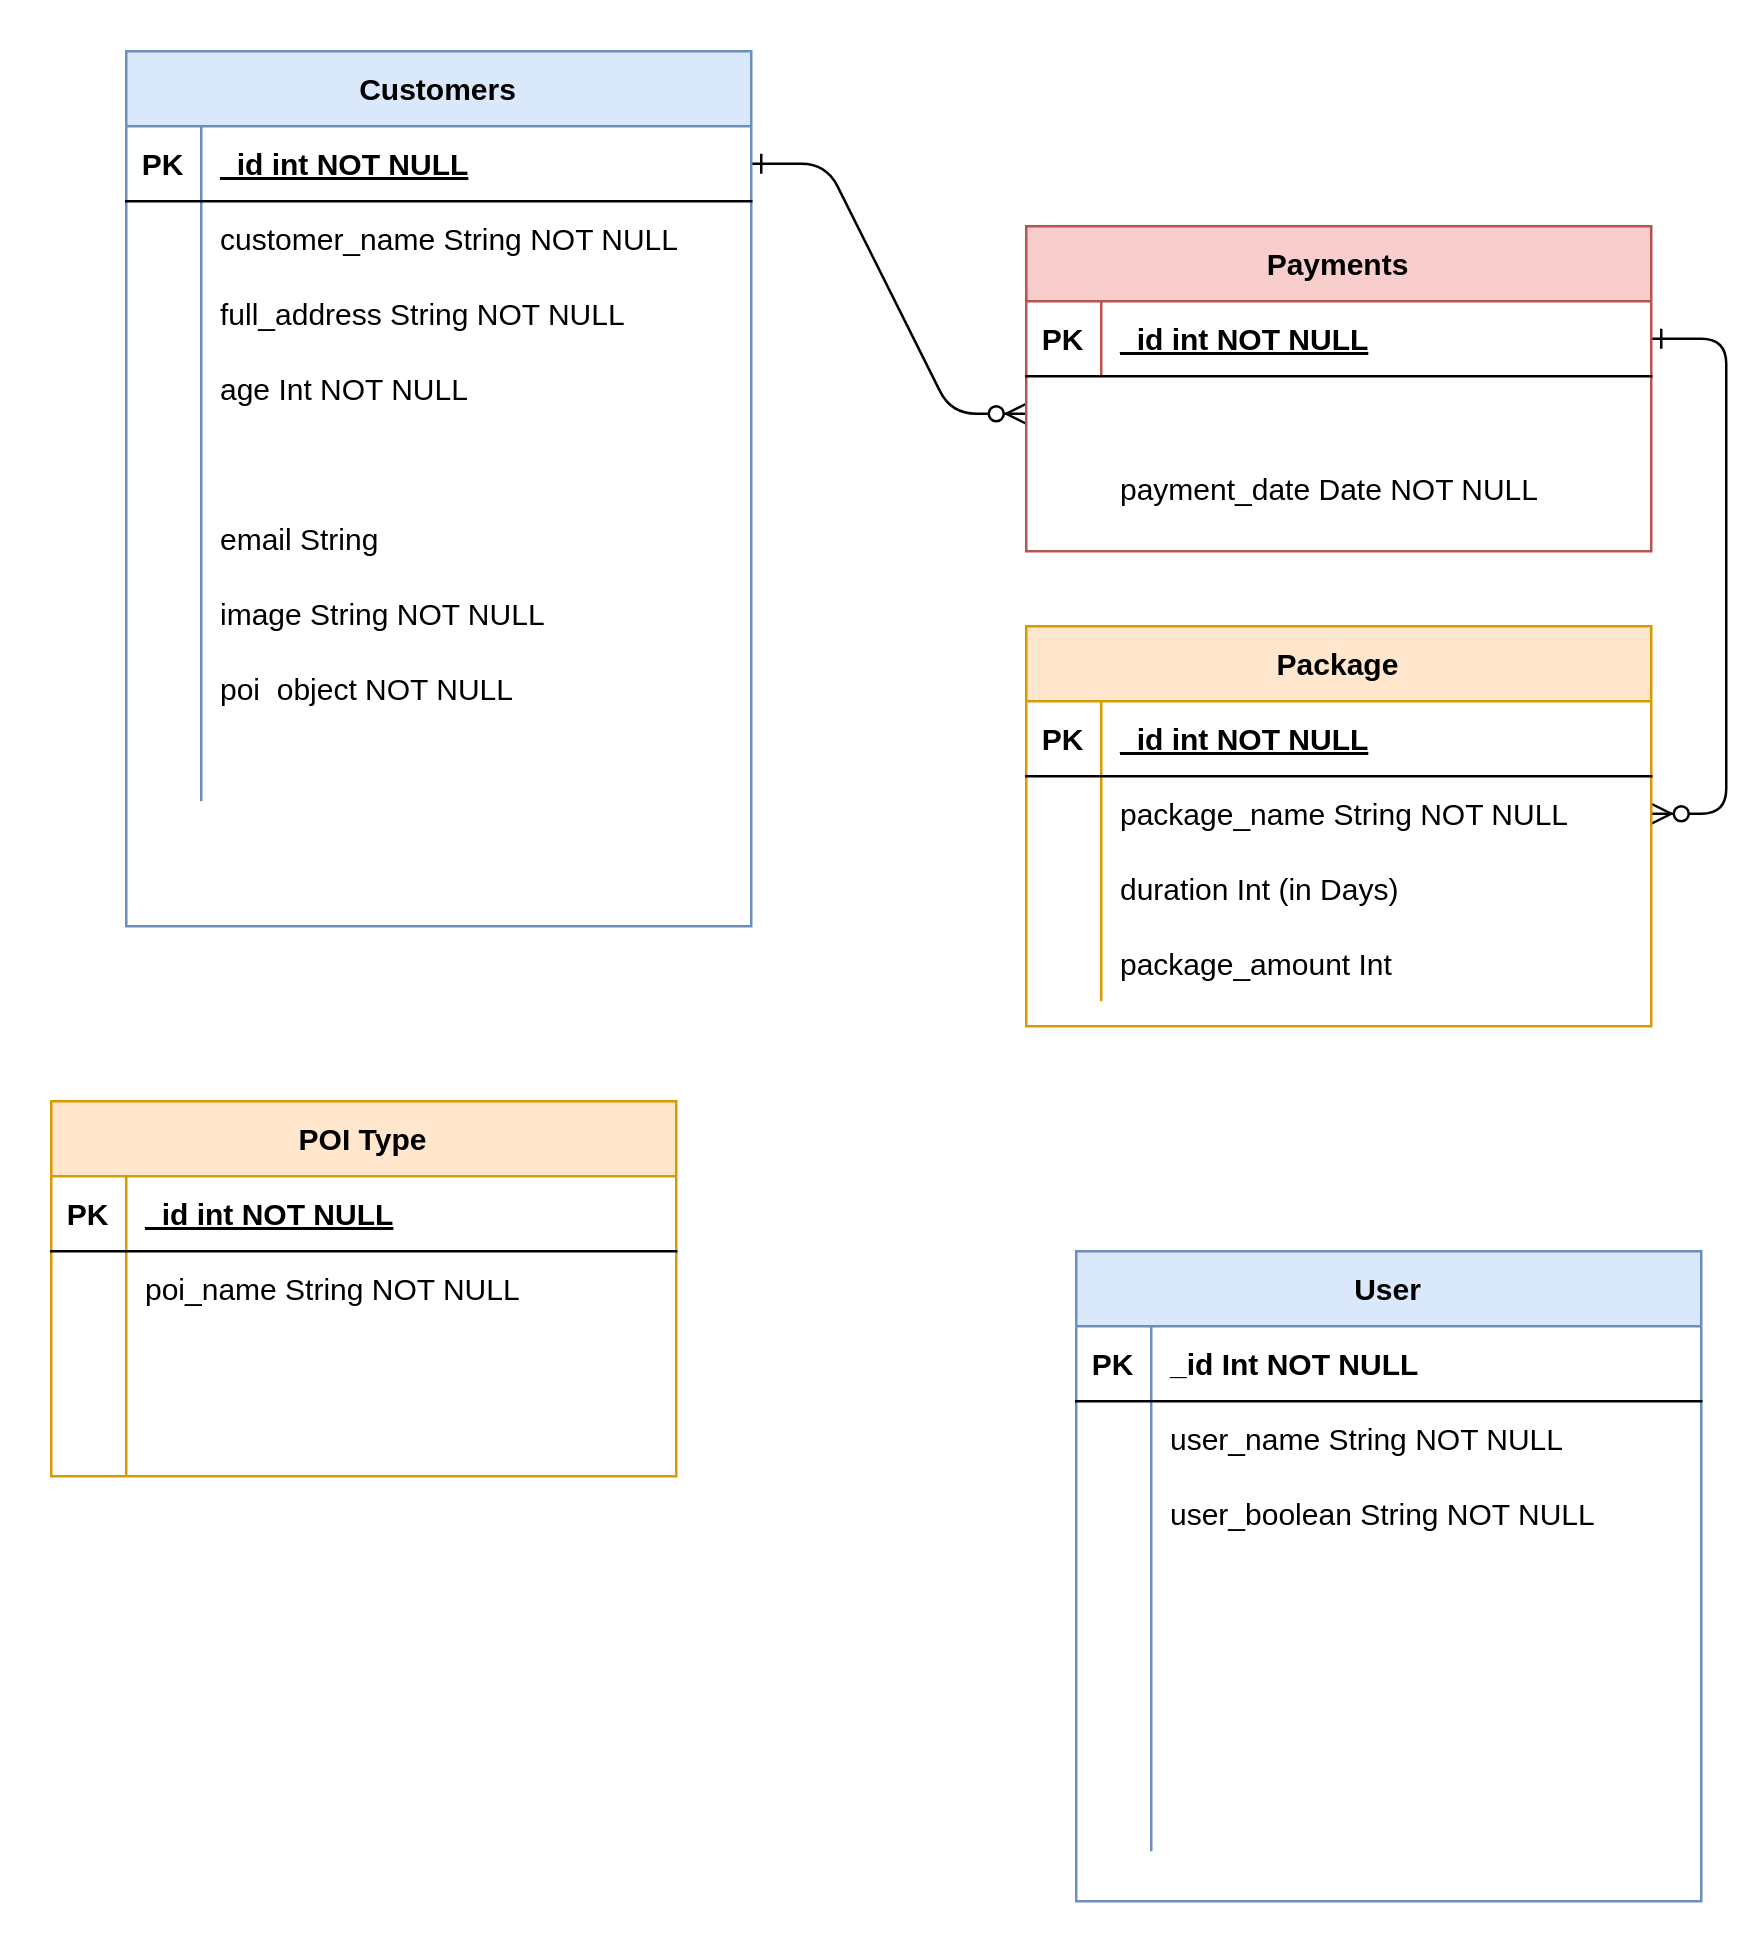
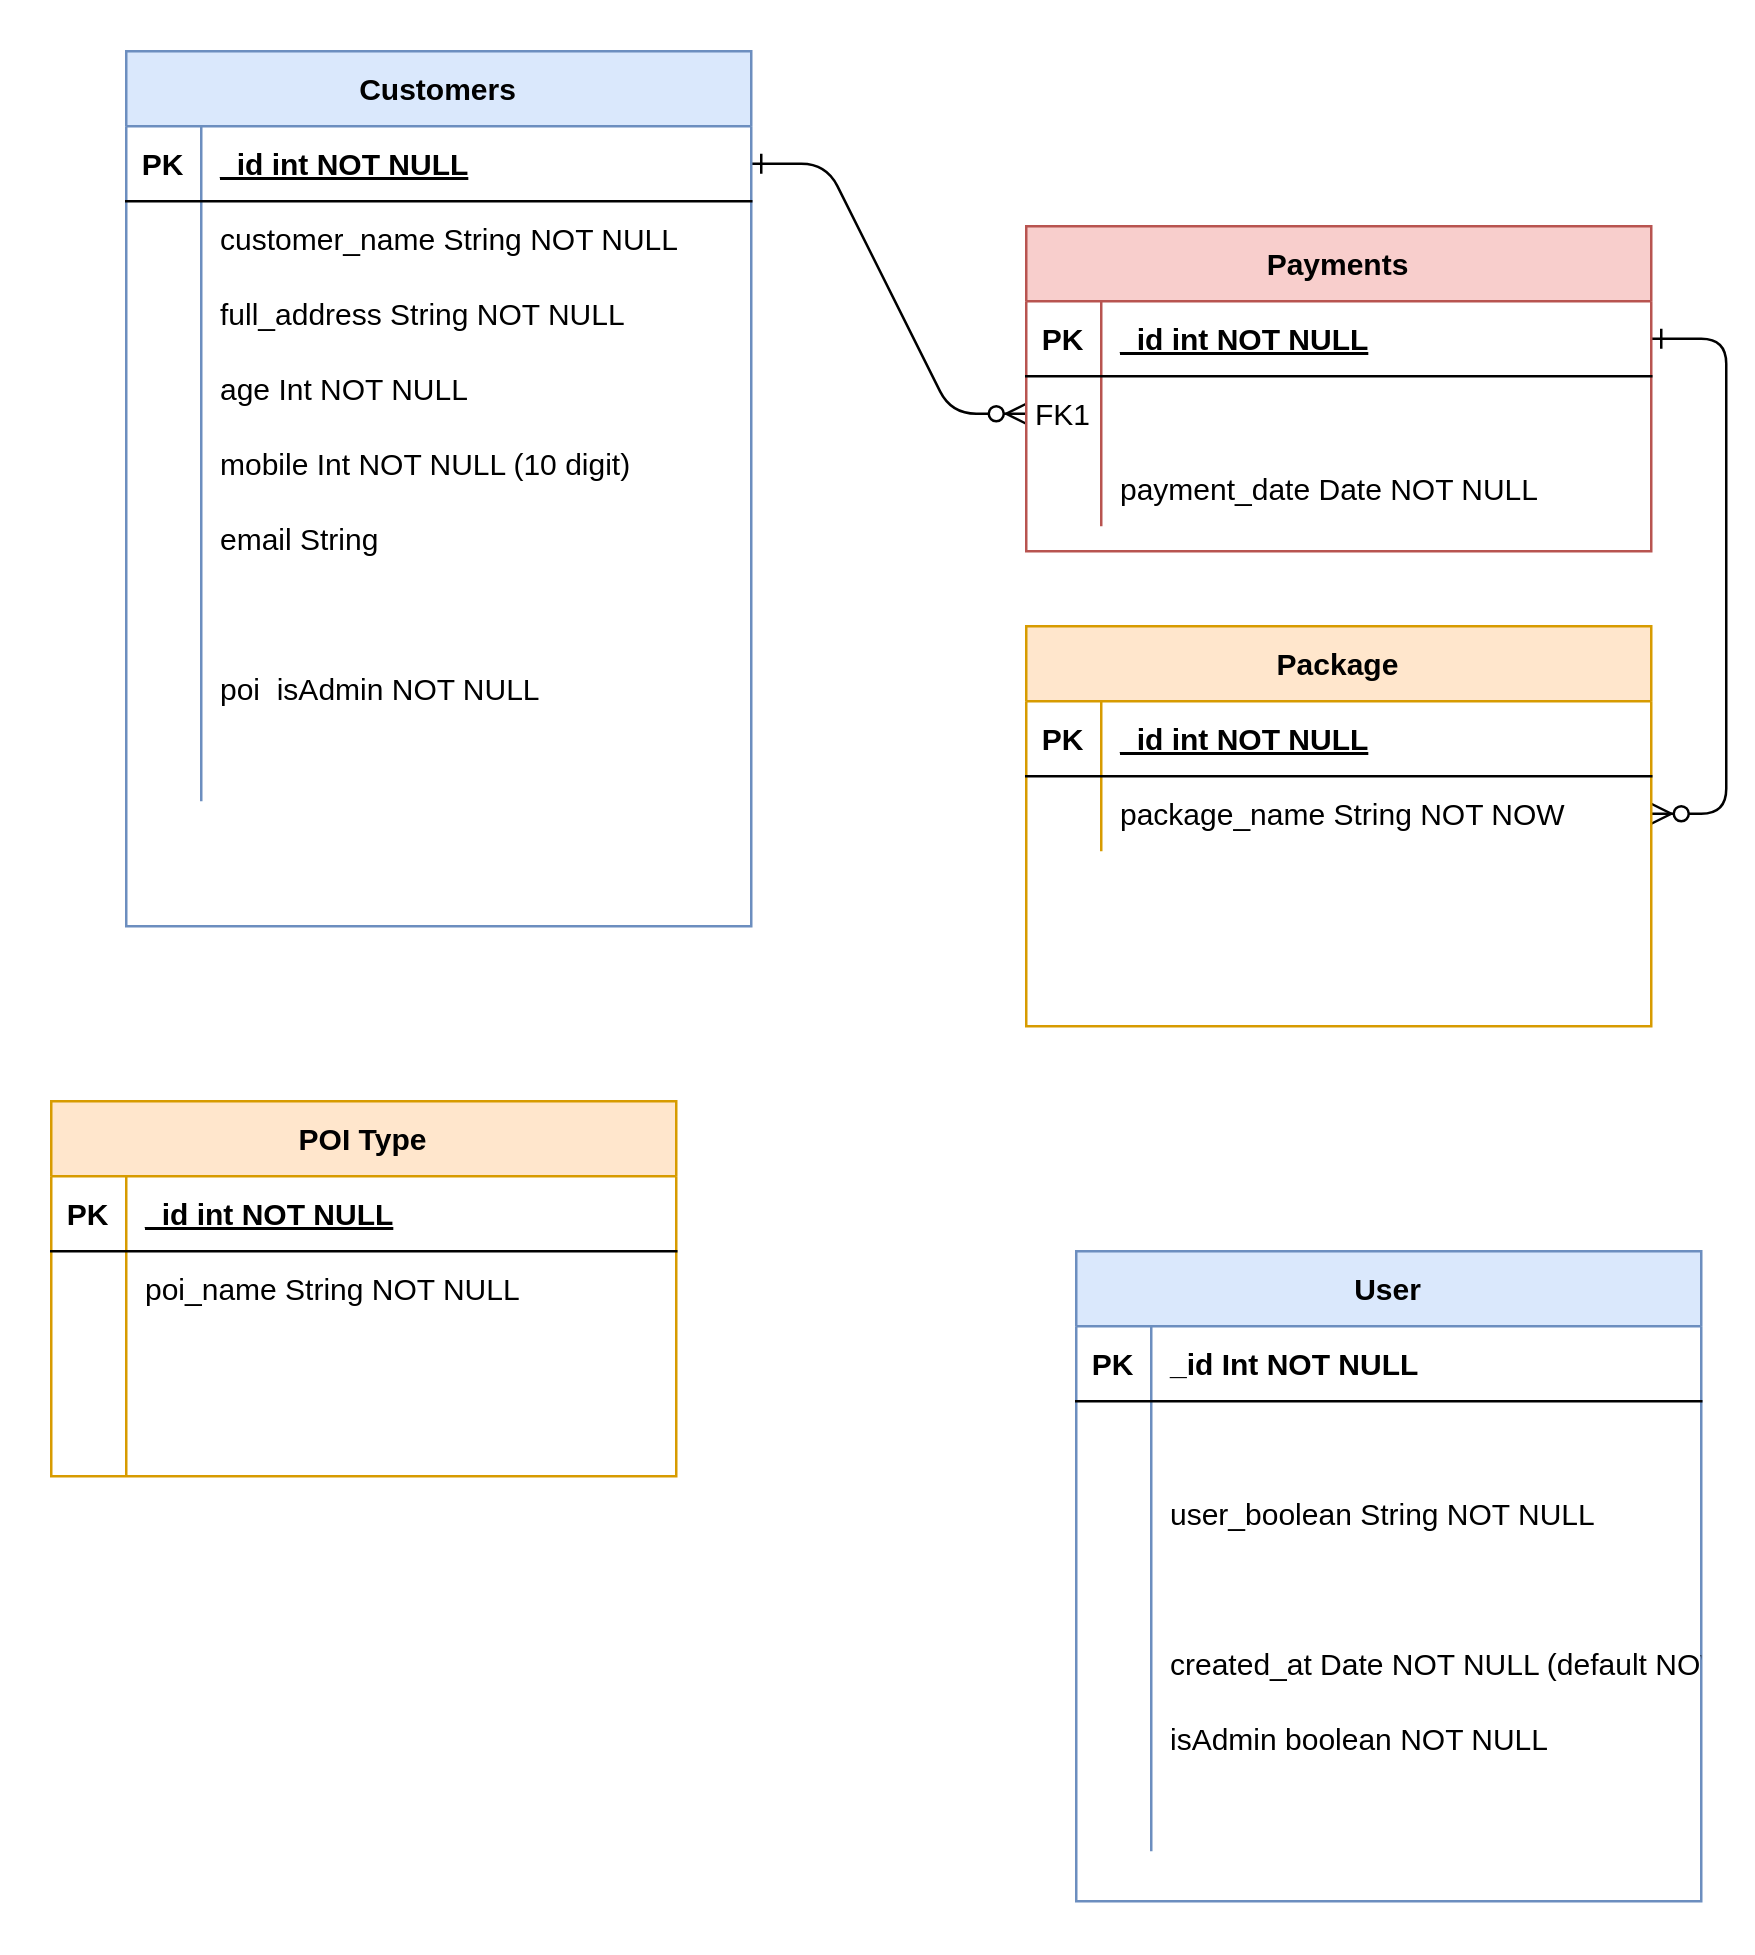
node "FK1": added
node "mobile Int NOT NULL (10 digit)": added
node "image String NOT NULL": removed
node "poi object NOT NULL": label "poi object NOT NULL" -> "poi isAdmin NOT NULL"
node "package_name String NOT NULL": label "package_name String NOT NULL" -> "package_name String NOT NOW"
node "duration Int (in Days)": removed
node "package_amount Int": removed
node "user_name String NOT NULL": removed
node "created_at Date NOT NULL (default NOW)": added
node "isAdmin boolean NOT NULL": added
